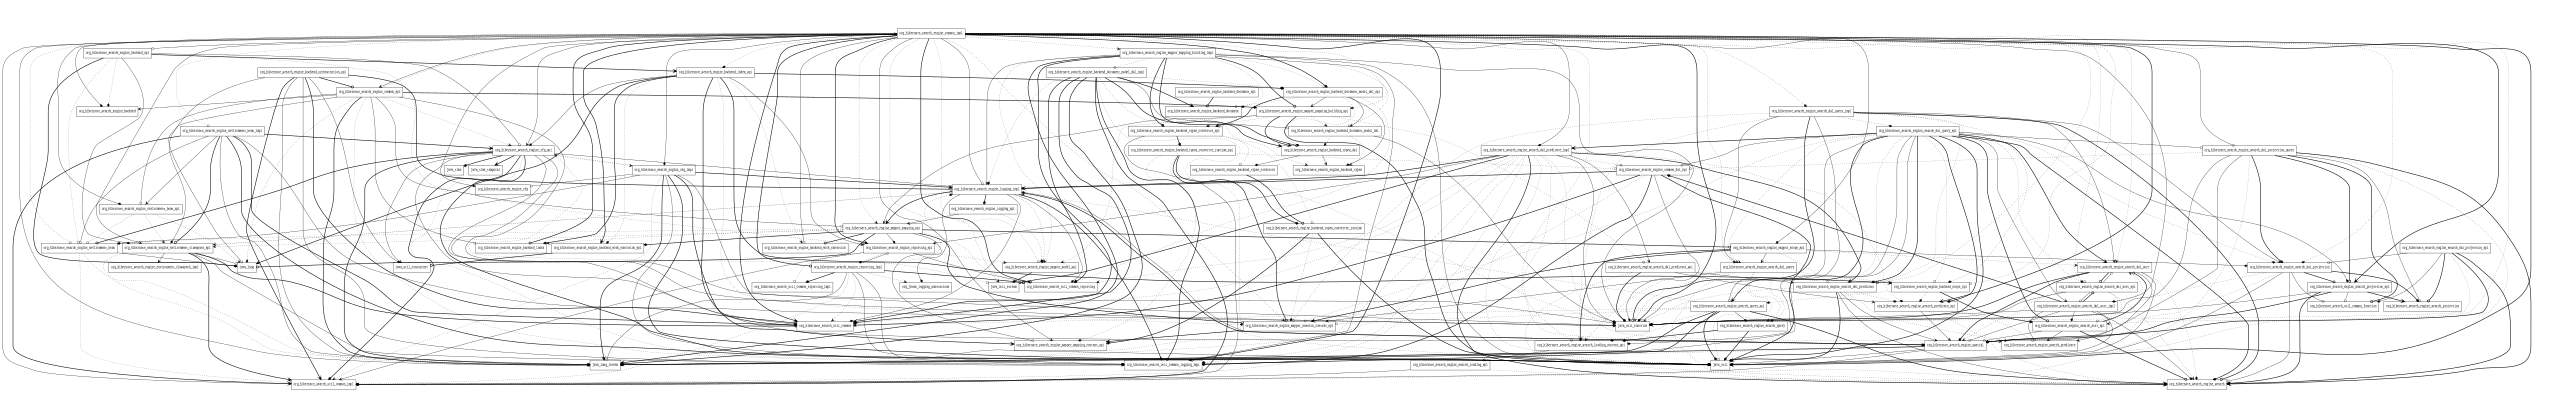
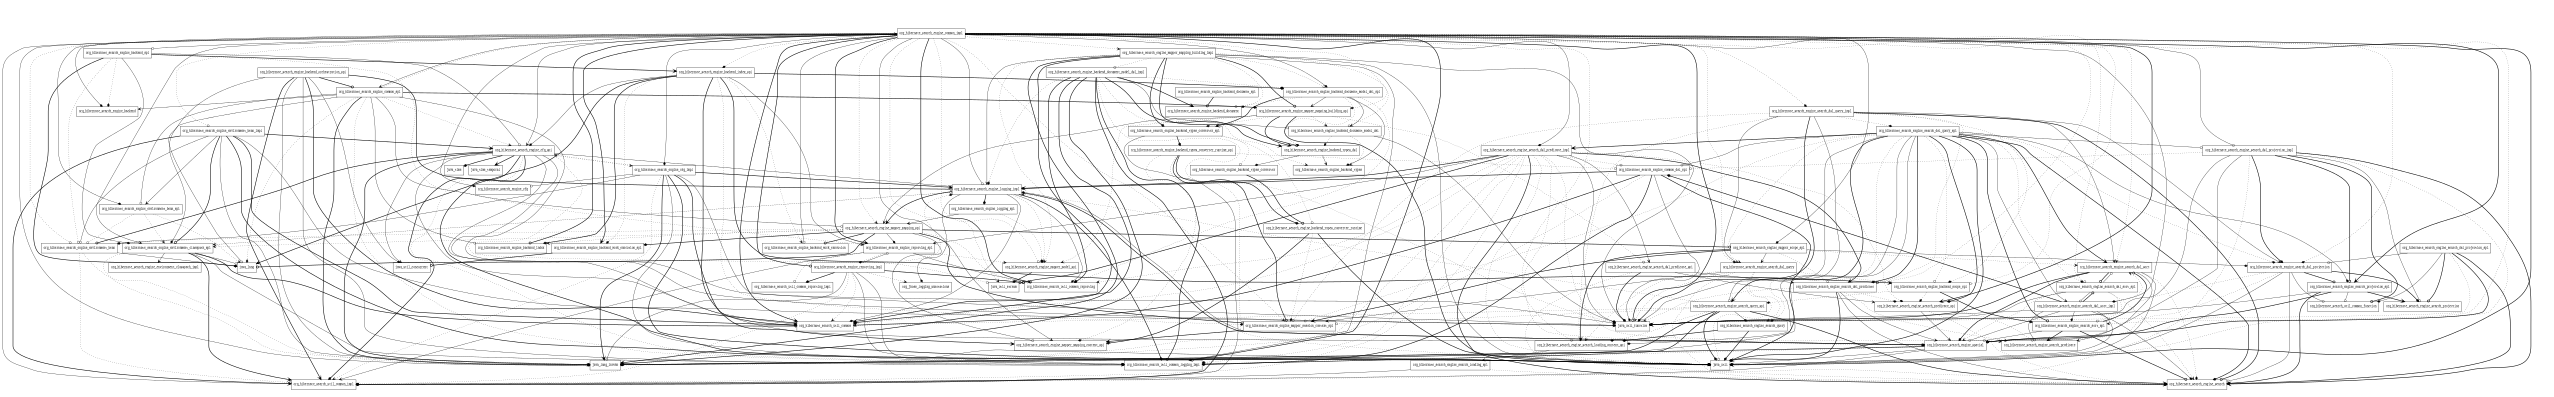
edge "org_hibernate_search_engine_common_impl" -> "org_hibernate_search_engine_backend_document_model_dsl_spi": style bold -> solid
node "org_hibernate_search_engine_search_dsl_projection_query": label "org_hibernate_search_engine_search_dsl_projection_query" -> "org_hibernate_search_engine_search_dsl_projection_impl"
edge "org_hibernate_search_engine_search_sort_spi" -> "org_hibernate_search_engine_search_predicate": style solid -> bold
